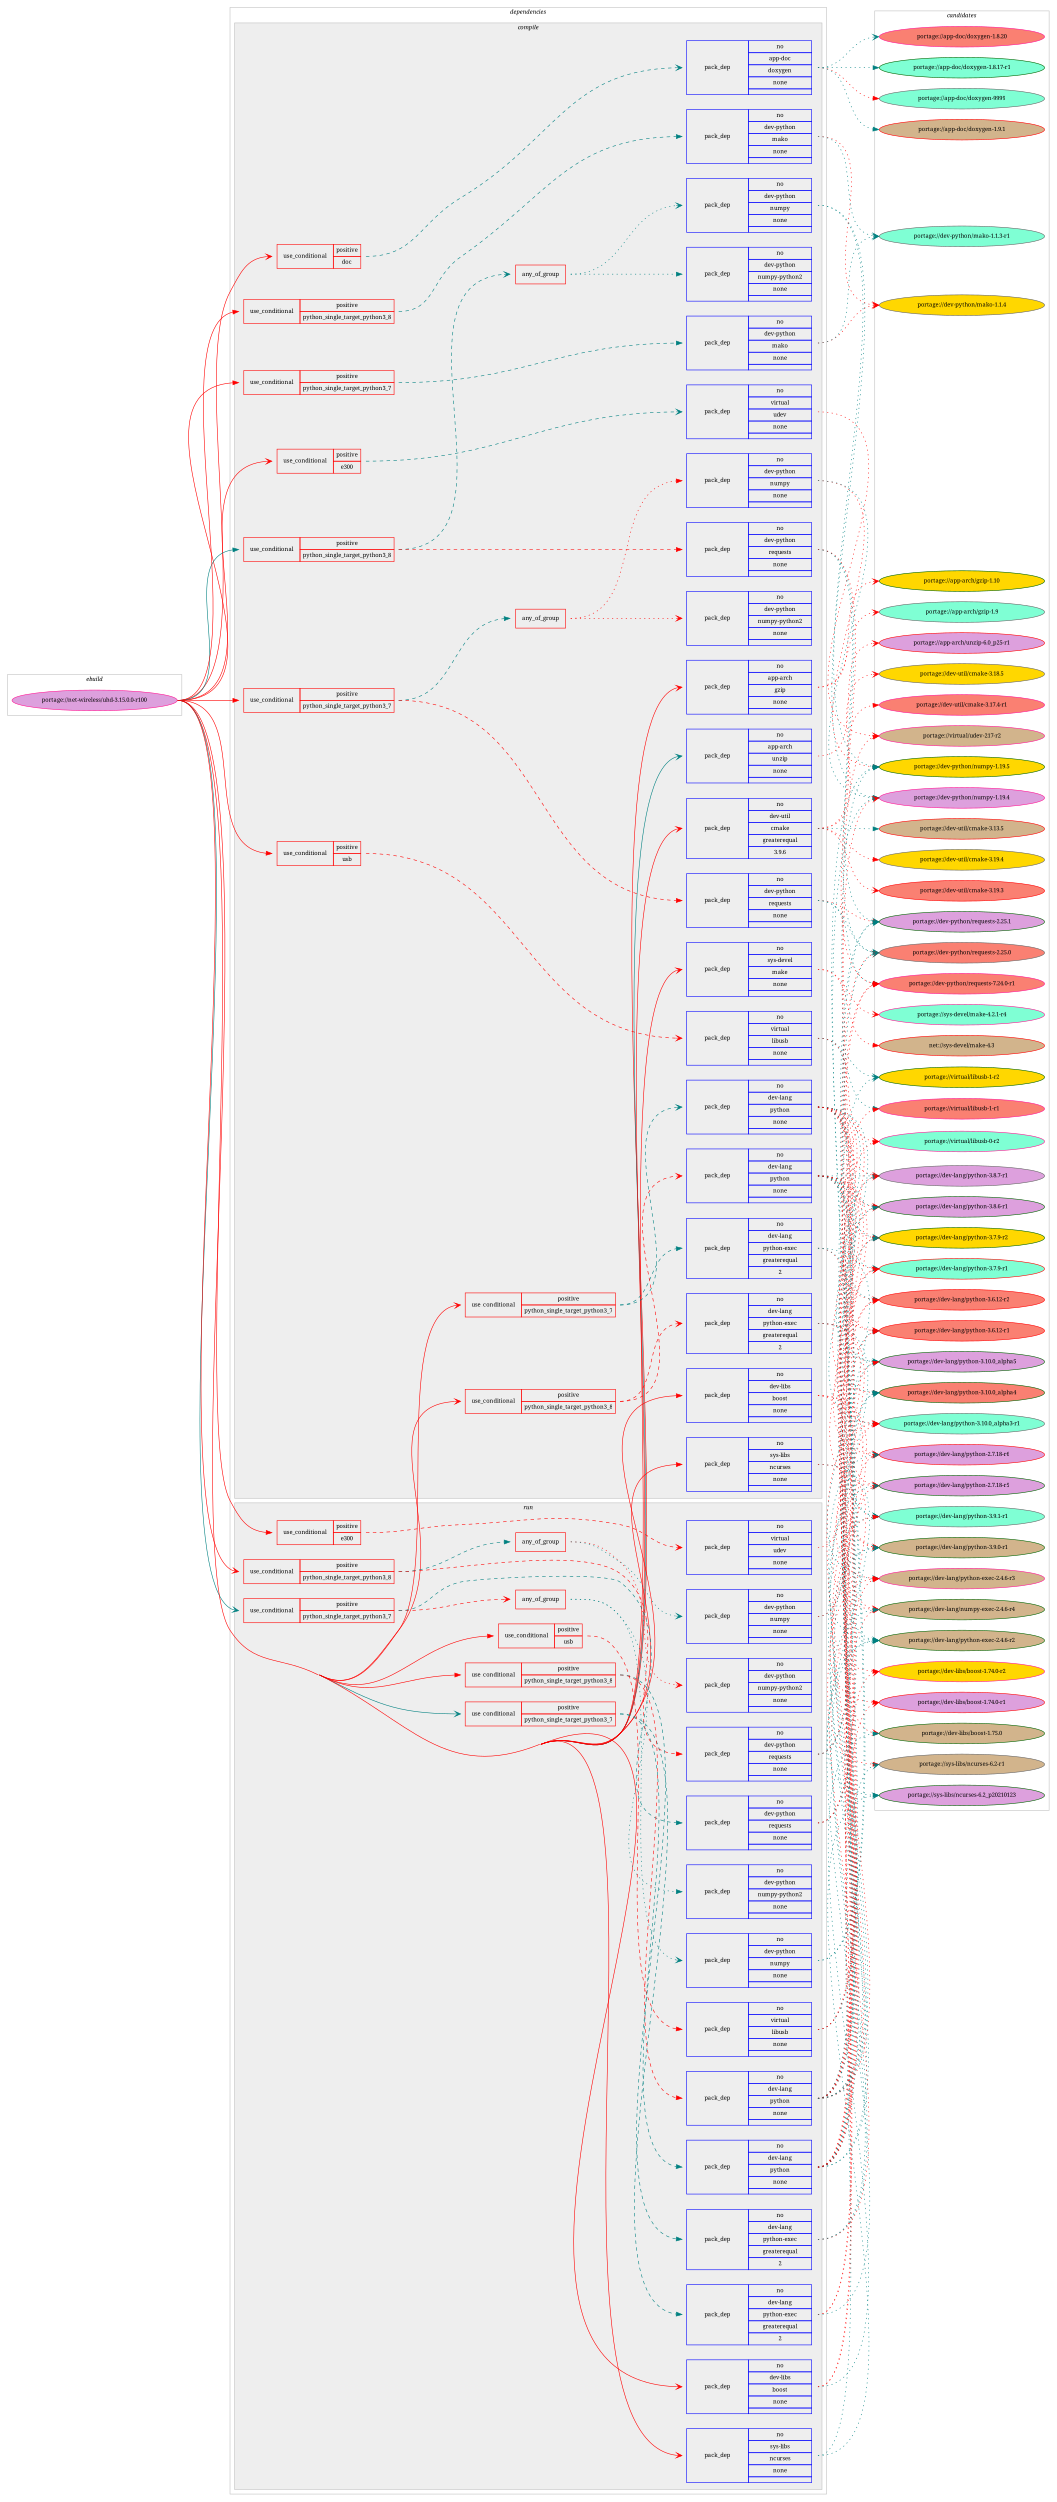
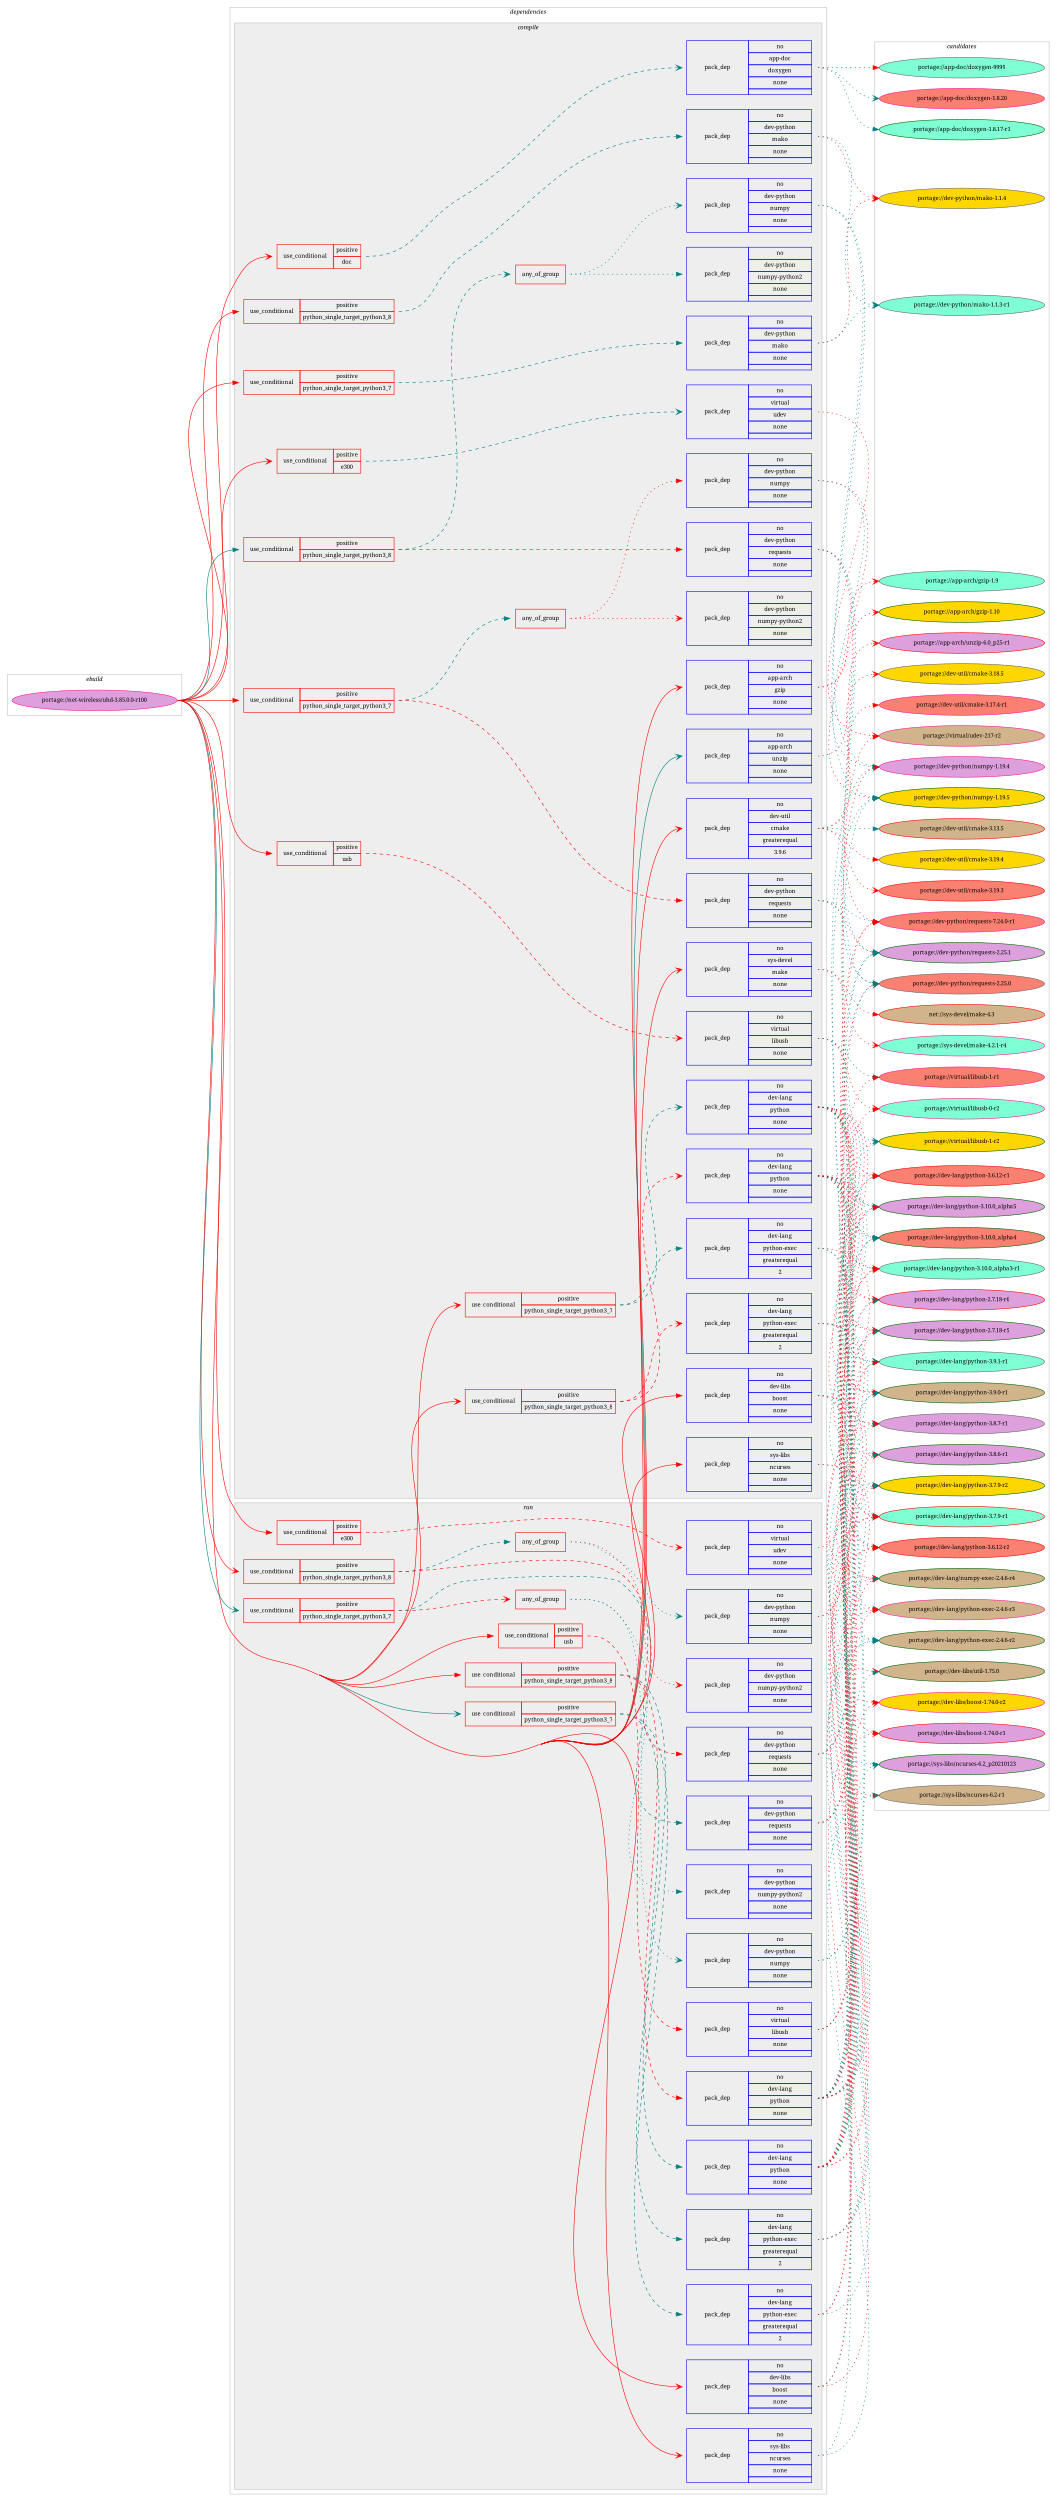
node "portage://app-doc/doxygen-1.9.1": removed
node "portage://net-wireless/uhd-3.15.0.0-r100": label "portage://net-wireless/uhd-3.15.0.0-r100" -> "portage://net-wireless/uhd-3.85.0.0-r100"
node "portage://dev-libs/boost-1.75.0": label "portage://dev-libs/boost-1.75.0" -> "portage://dev-libs/util-1.75.0"
